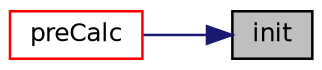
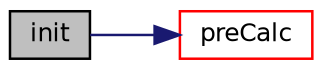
edge "preCalc" -> "init": reversed
